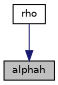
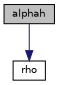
edge "rho" -> "alphah": reversed
